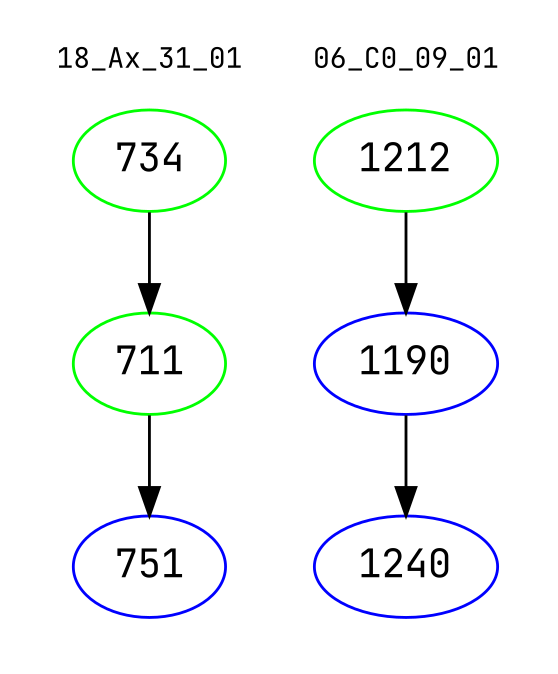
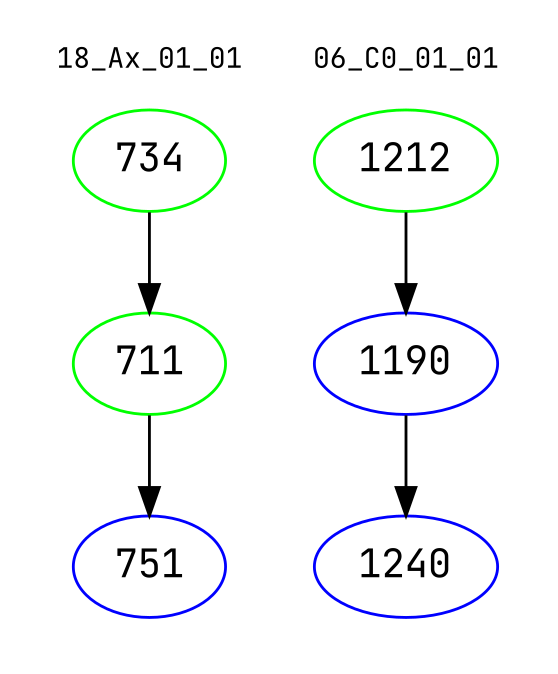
cluster "18_Ax_31_01": label "18_Ax_31_01" -> "18_Ax_01_01"
cluster "06_C0_09_01": label "06_C0_09_01" -> "06_C0_01_01"
